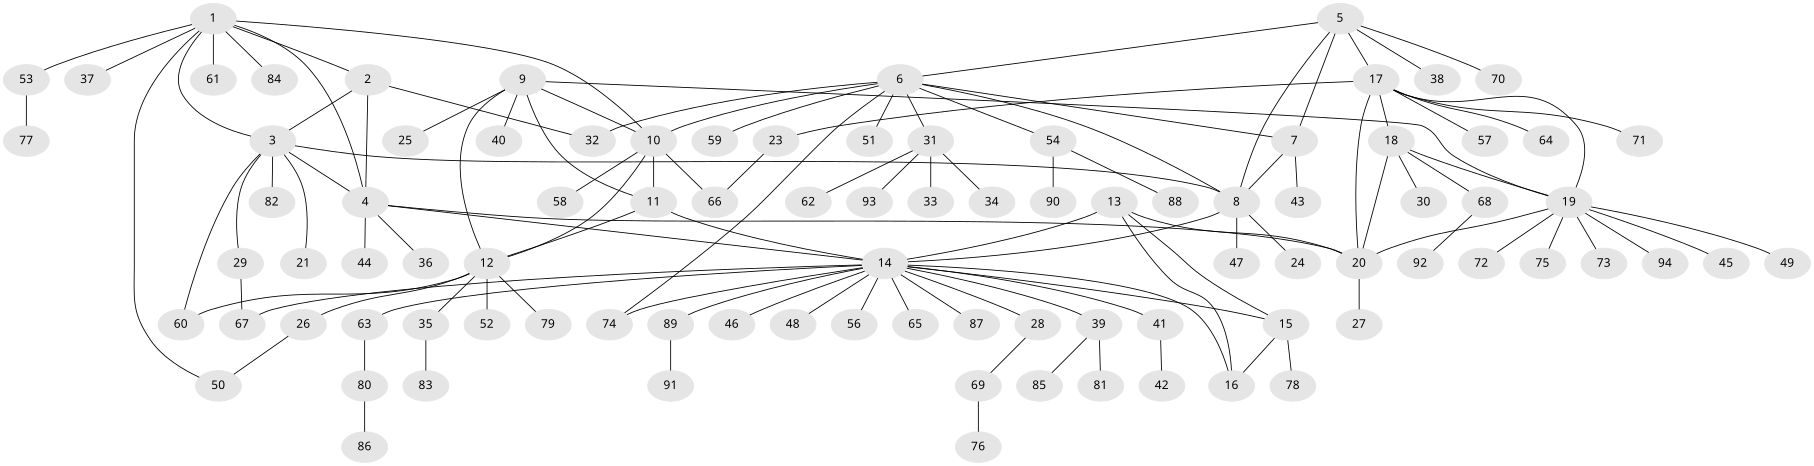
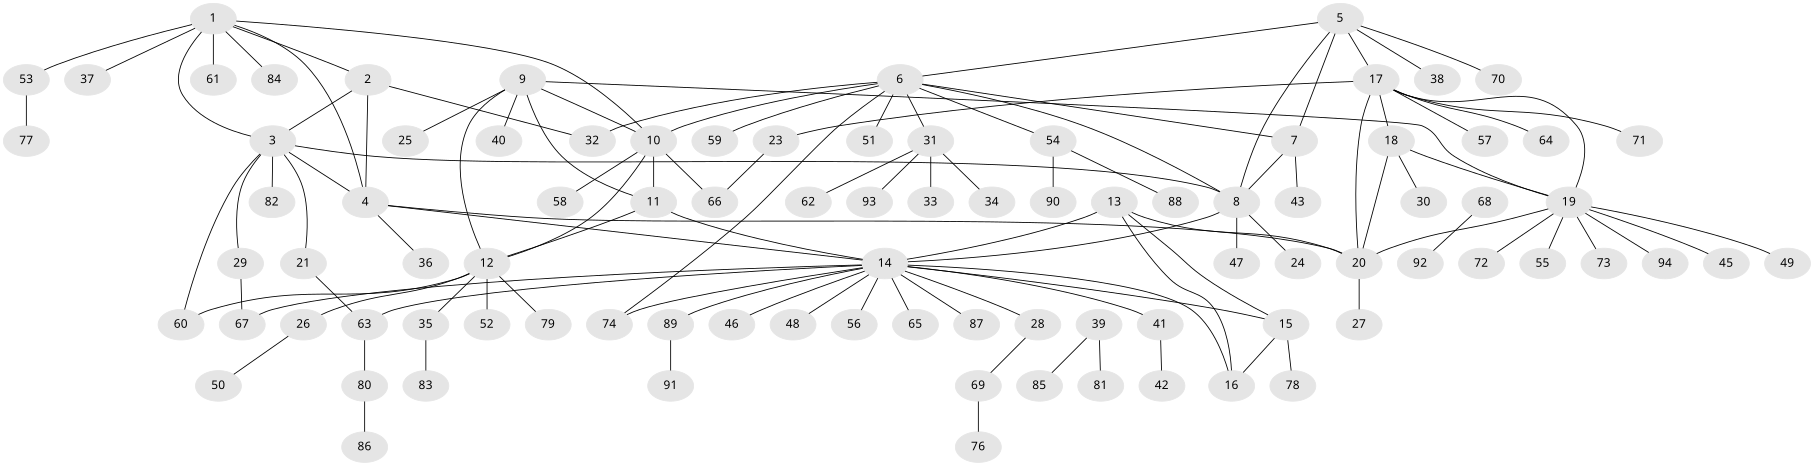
edge "18" -- "68": removed
edge "1" -- "50": removed
node "44": removed
node "75": label "75" -> "55"
edge "14" -- "39": removed
edge "21" -- "63": added
